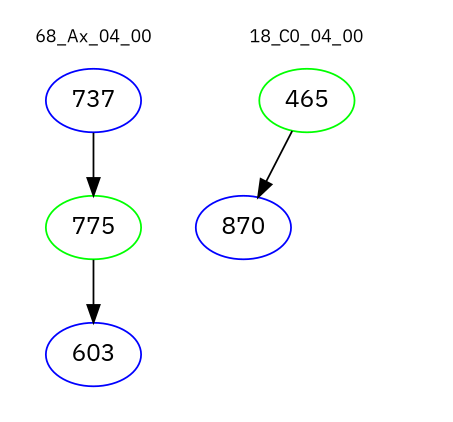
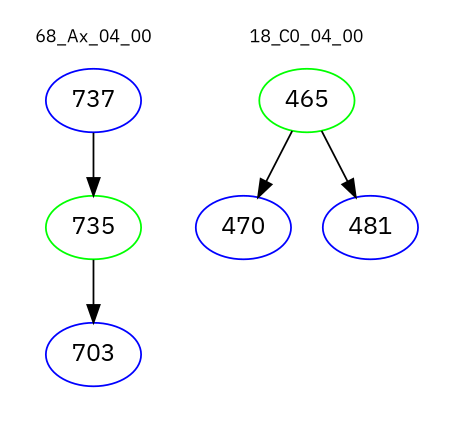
node "775": label "775" -> "735"
node "870": label "870" -> "470"
node "481": added
node "603": label "603" -> "703"
